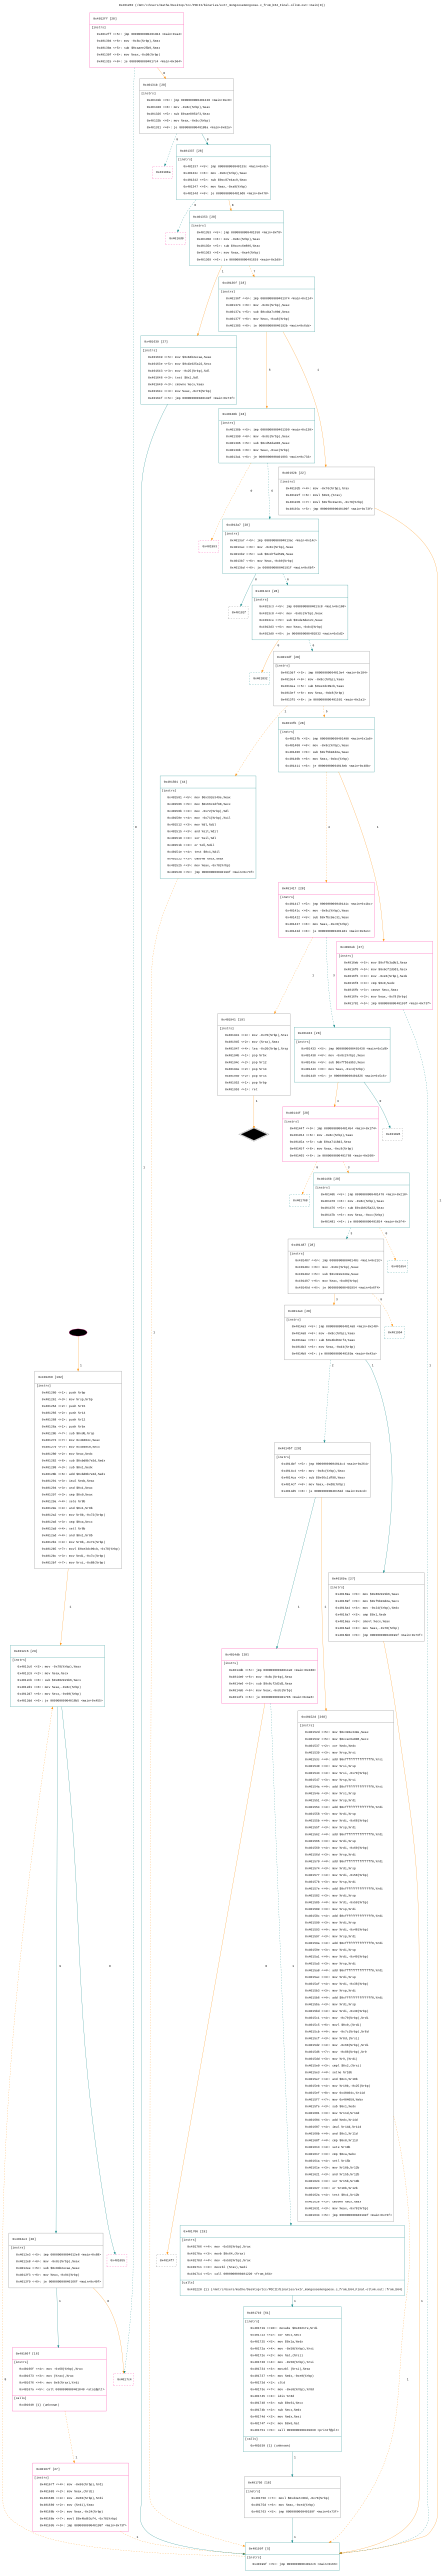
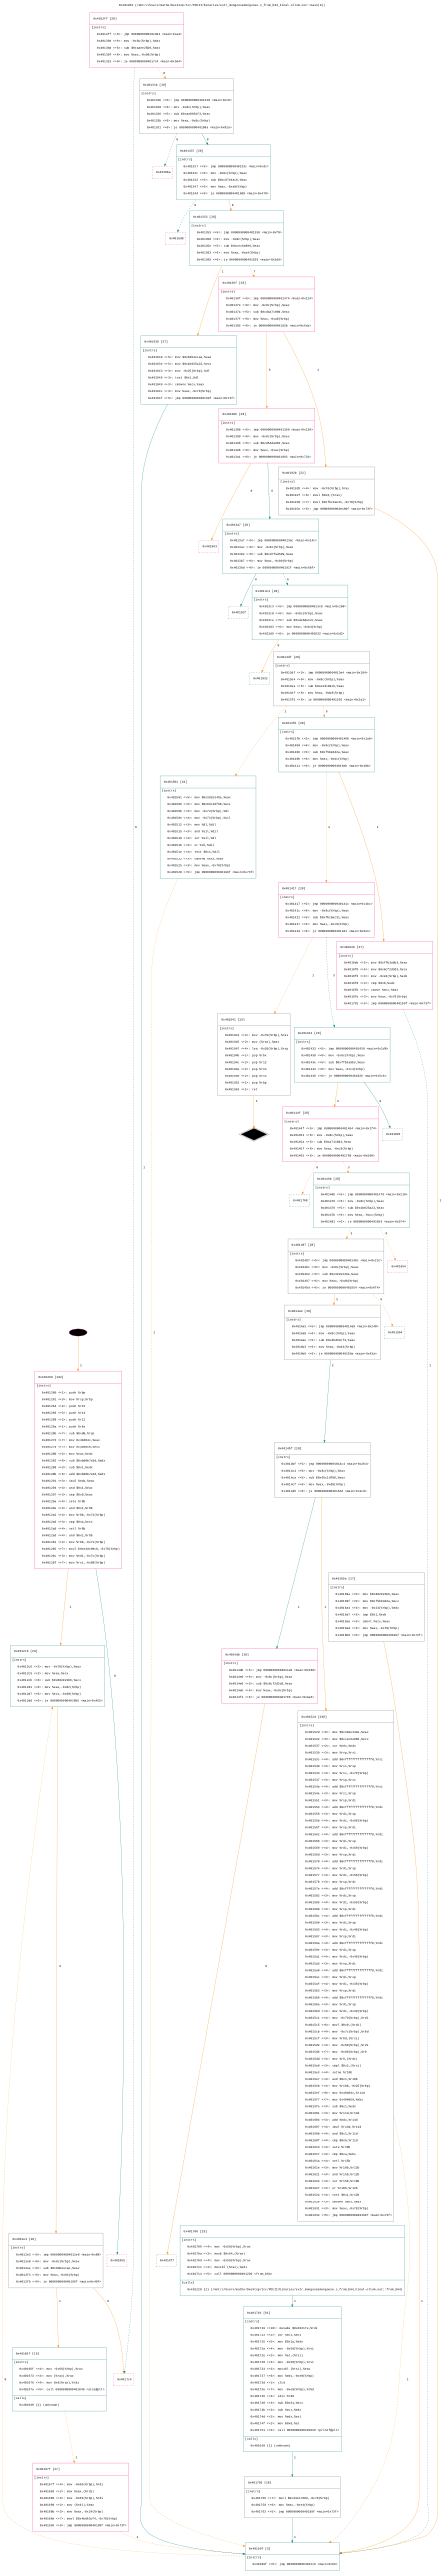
edge "0x4012ff [28]" -> "0x40131b [28]": style solid -> dashed
node "0x40136f [28]": color teal -> deeppink
node "0x40138b [28]": color teal -> deeppink
edge "0x40138b [28]" -> "0x4013a7 [28]": style dashed -> solid
edge "0x40138b [28]" -> "0x401993": style dashed -> solid
edge "0x4013c3 [28]" -> "0x4013df [28]": removed, label "6"
edge "0x40146b [28]" -> "0x401487 [28]": color teal -> darkorange
node "0x401654": color teal -> deeppink
edge "0x4014a3 [28]" -> "0x4014bf [28]": style dashed -> solid
edge "0x4014a3 [28]" -> "0x40169a [27]": removed, label "1"
node "0x401260 [102]": color gray40 -> deeppink
edge "0x4014db [28]" -> "0x401706 [19]": removed, label "1"
edge "0x4012c6 [29]" -> "0x4012e3 [28]": color teal -> darkorange
edge "0x4012c6 [29]" -> "0x4016b5": now "0x401260 [102]" -> "0x4016b5"
edge "0x4012e3 [28]" -> "0x40166f [16]": color teal -> darkorange
node "0x40166f [16]": color deeppink -> teal
